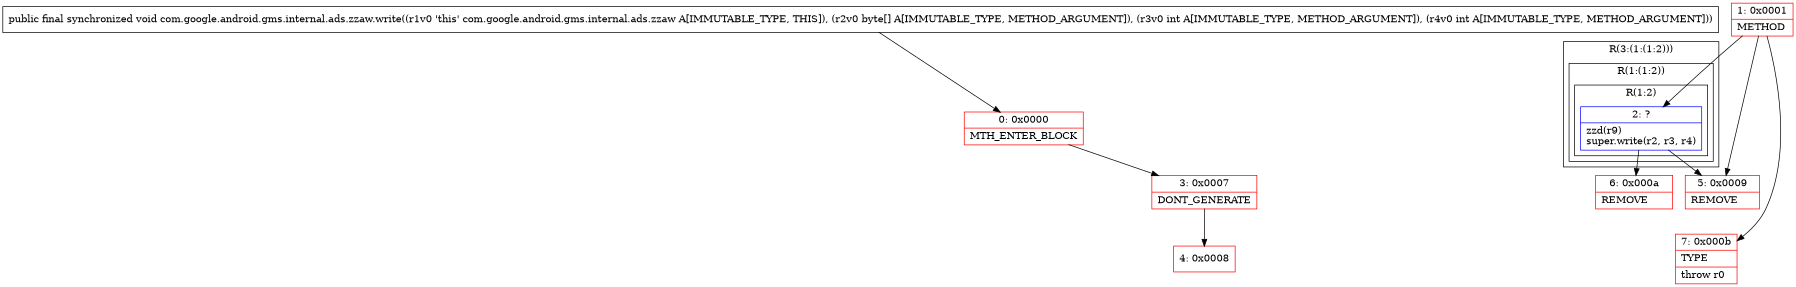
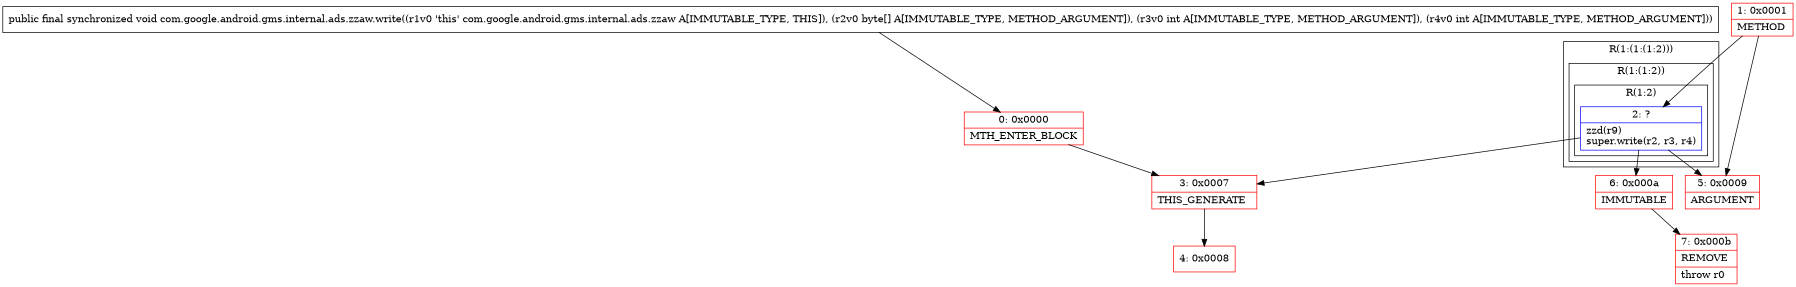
cluster "R(3:(1:(1:2)))": label "R(3:(1:(1:2)))" -> "R(1:(1:(1:2)))"
edge "1: 0x0001" -> "7: 0x000b": now "6: 0x000a" -> "7: 0x000b"
edge "2: ?" -> "3: 0x0007": added
node "3: 0x0007": text "DONT_GENERATE" -> "THIS_GENERATE"
node "6: 0x000a": text "REMOVE" -> "IMMUTABLE"
node "5: 0x0009": text "REMOVE" -> "ARGUMENT"
node "7: 0x000b": text "TYPE" -> "REMOVE"
